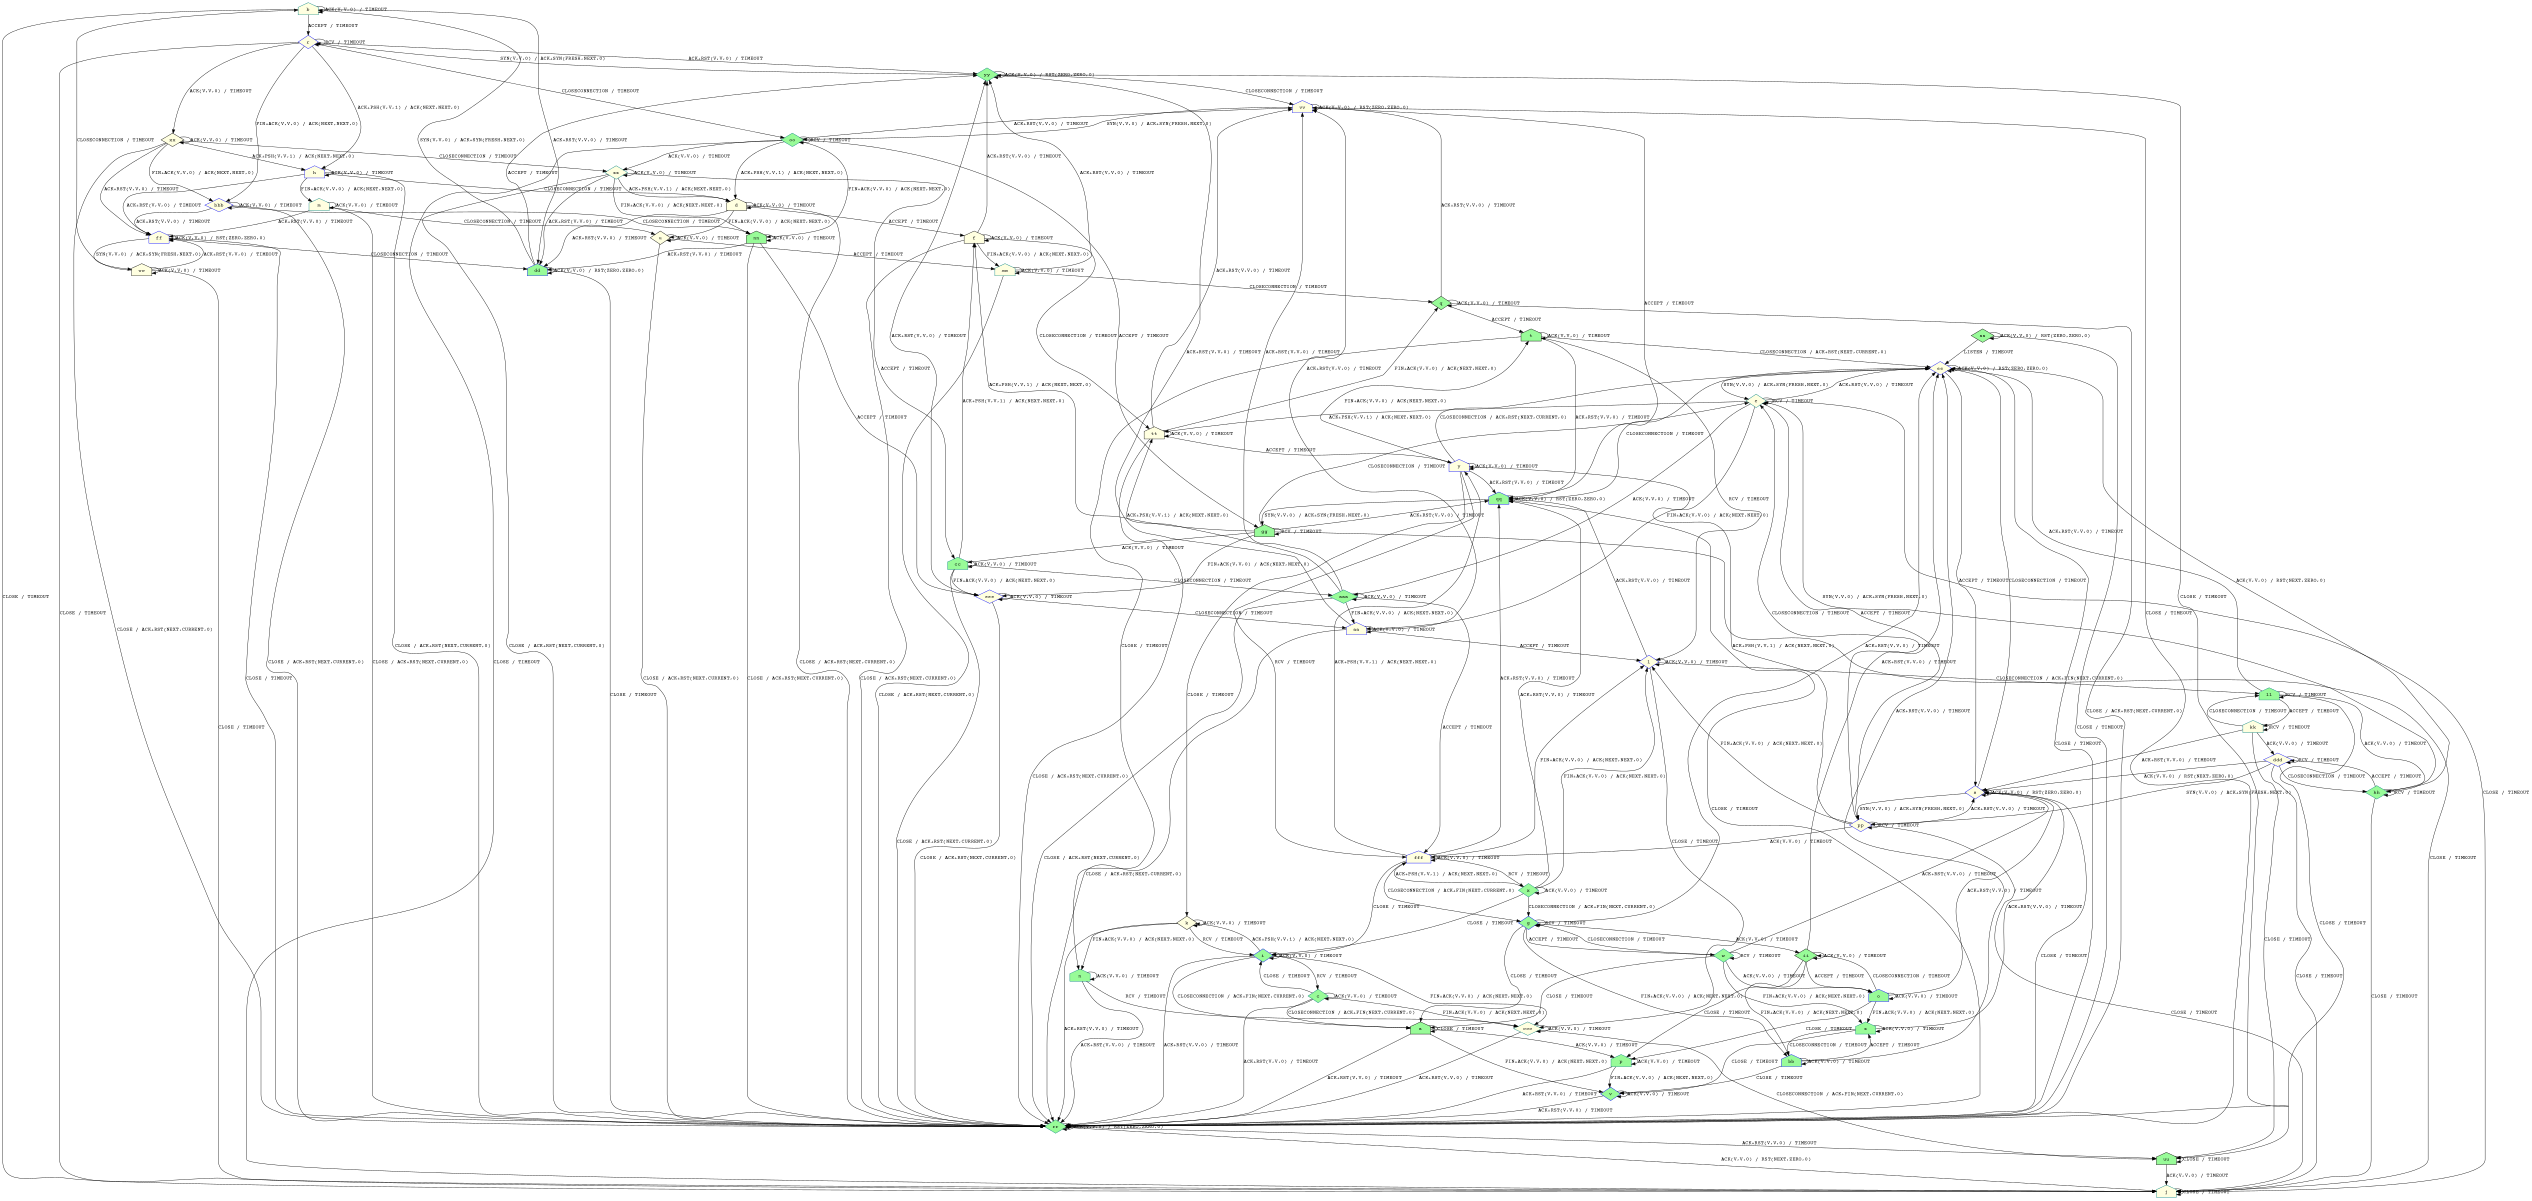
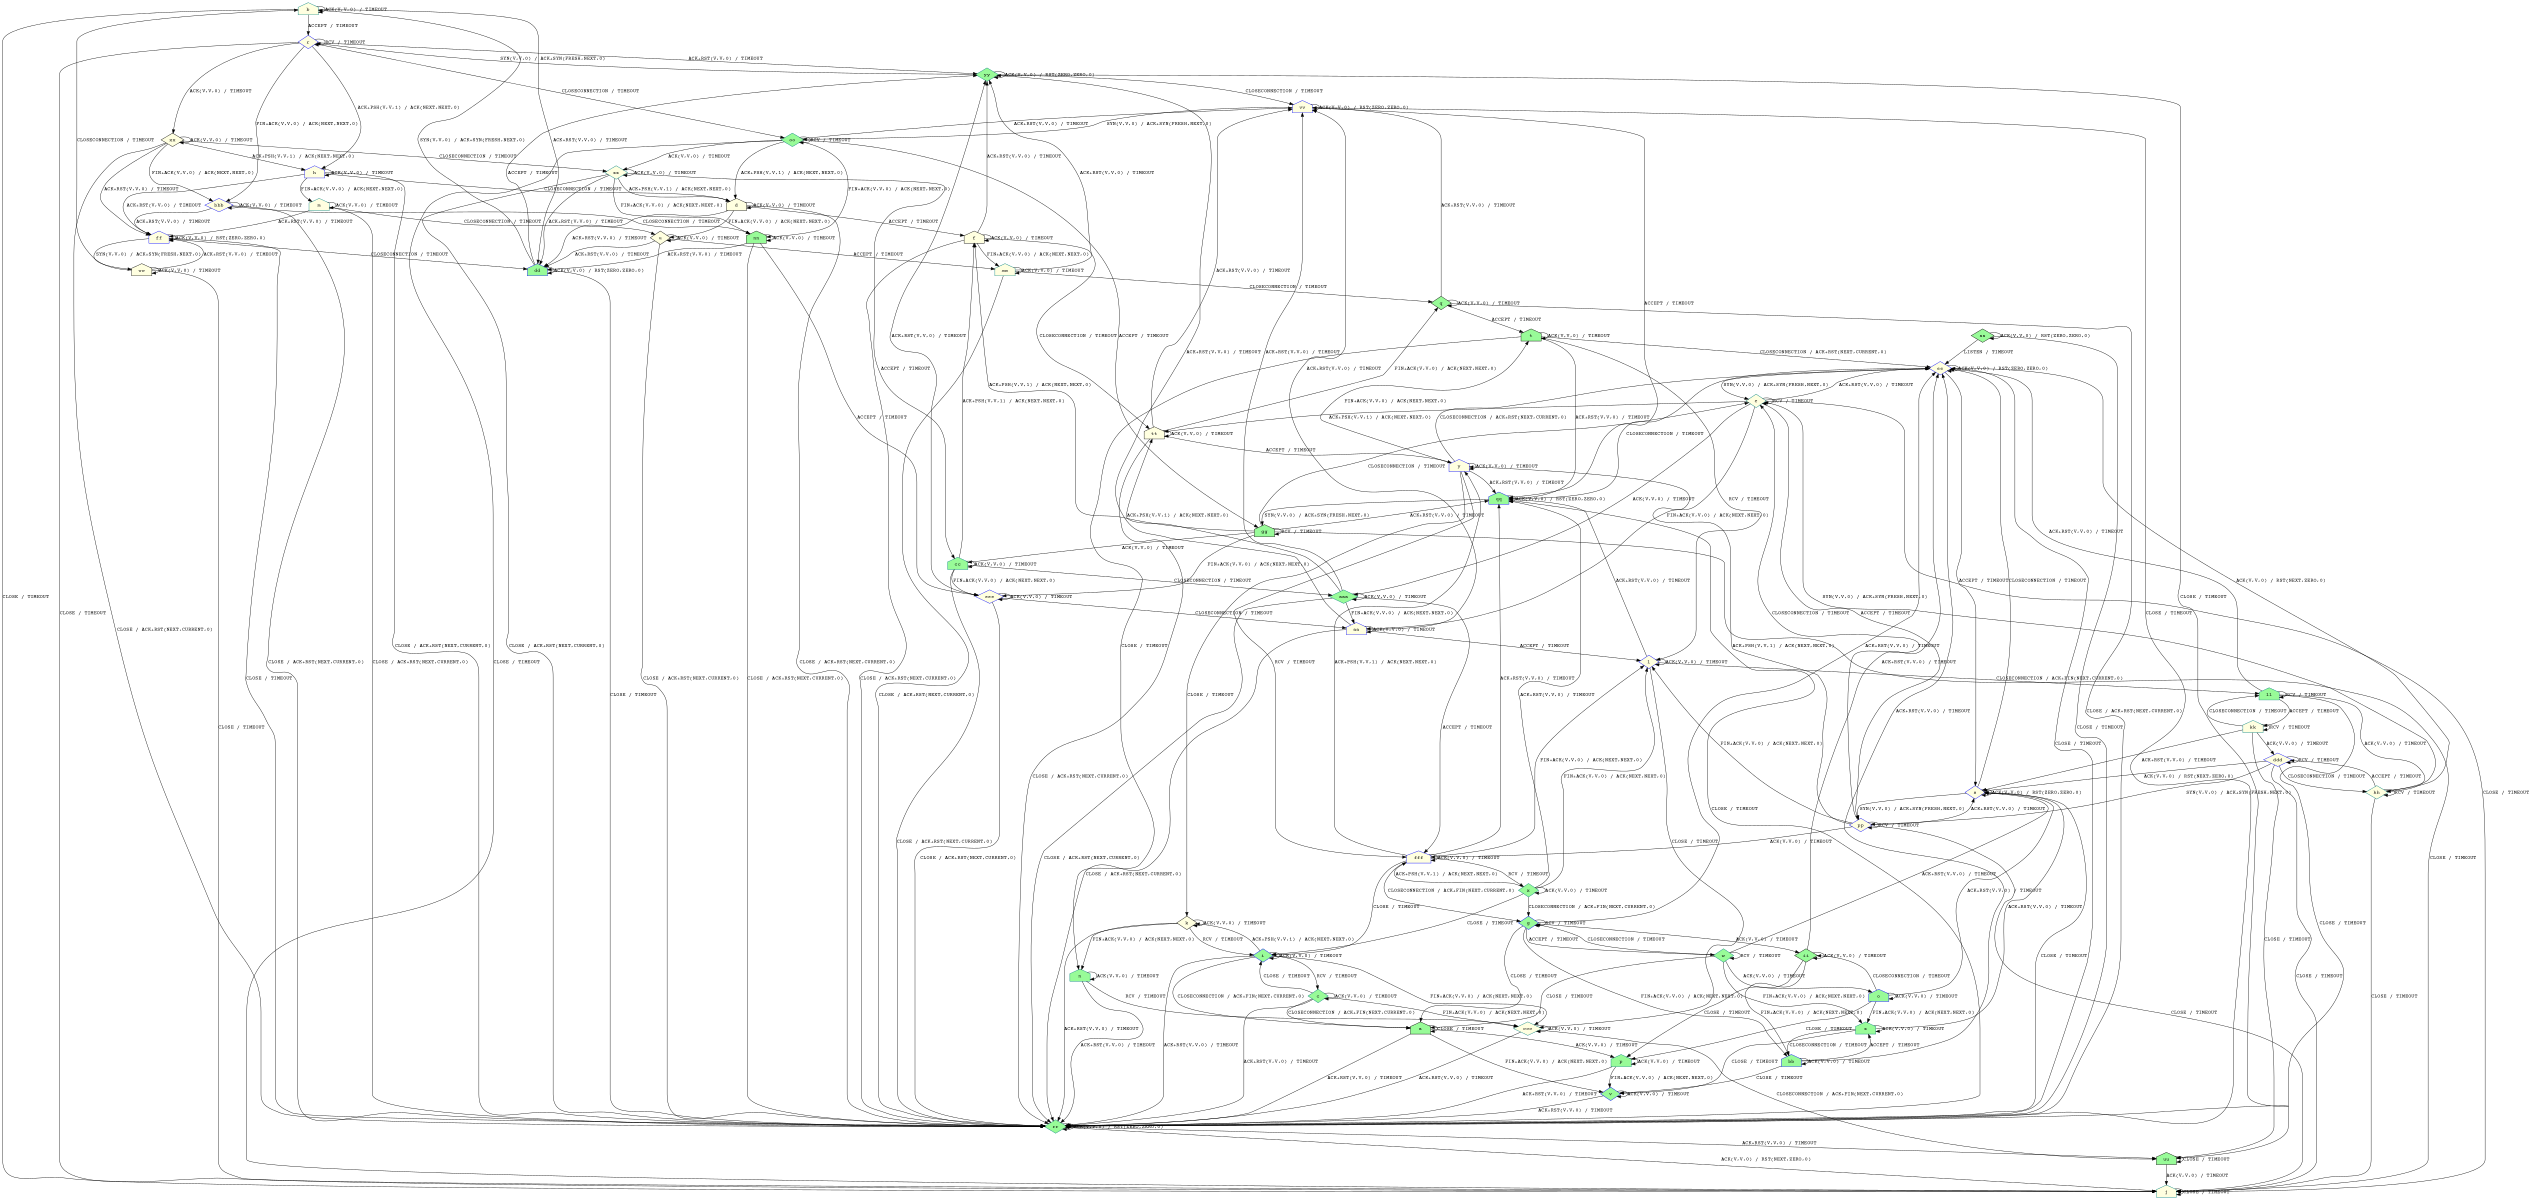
edge "u" -> "dd": added, label "ACK+RST(V,V,0) / TIMEOUT"
node "hh": fillcolor palegreen -> lightyellow
edge "ii" -> "o": removed, label "ACCEPT / TIMEOUT"
